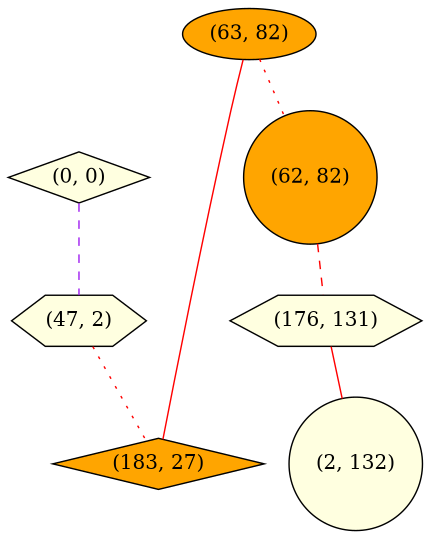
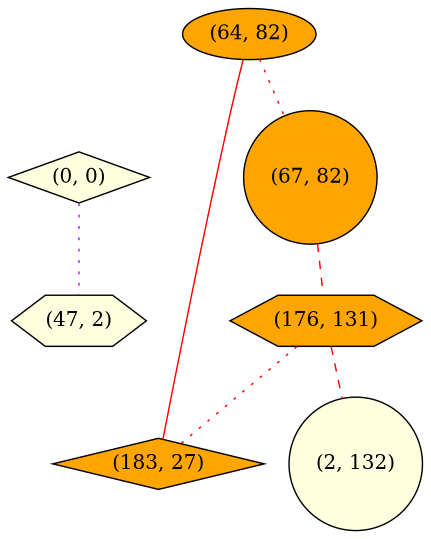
node "(63, 82)": label "(63, 82)" -> "(64, 82)"
node "(62, 82)": label "(62, 82)" -> "(67, 82)"
edge "(0, 0)" -- "(47, 2)": style dashed -> dotted
node "(176, 131)": fillcolor lightyellow -> orange
edge "(176, 131)" -- "(2, 132)": style solid -> dashed
edge "(47, 2)" -- "(183, 27)": now "(176, 131)" -- "(183, 27)"
